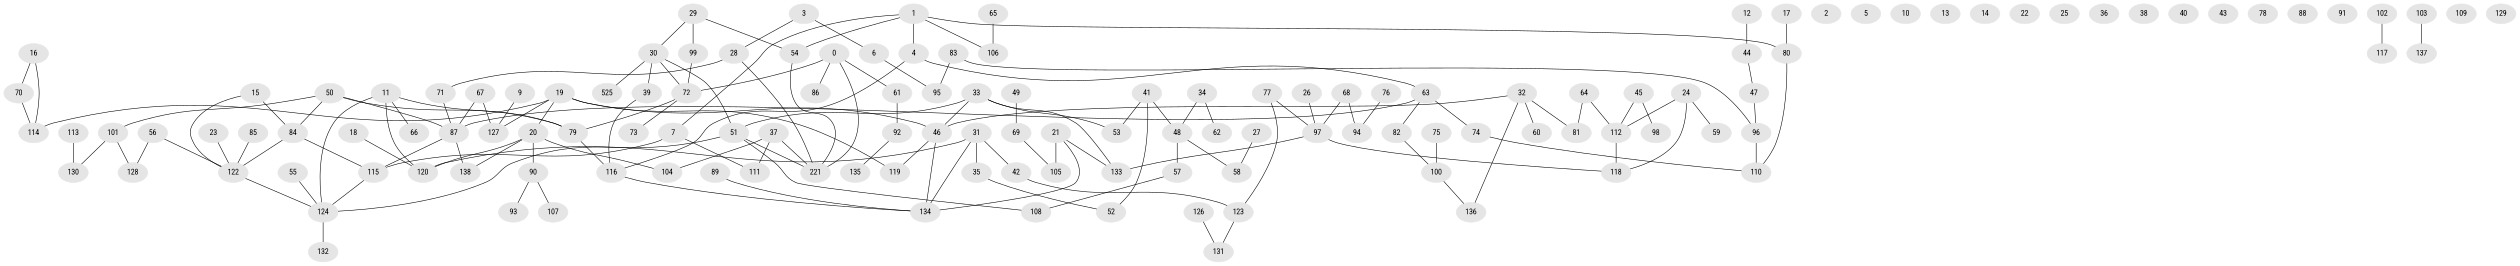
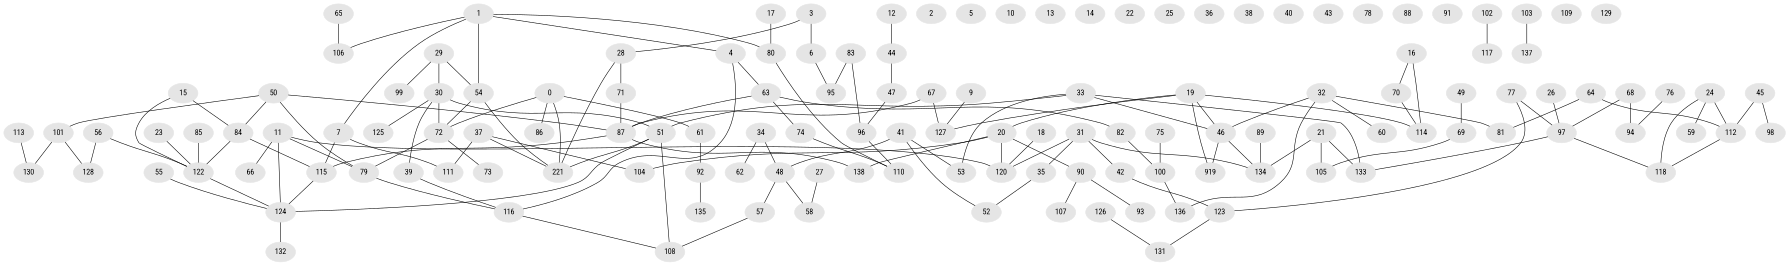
edge "99" -- "72": now "54" -- "72"
node "525": label "525" -> "125"
node "119": label "119" -> "919"
edge "116" -- "134": now "116" -- "108"
